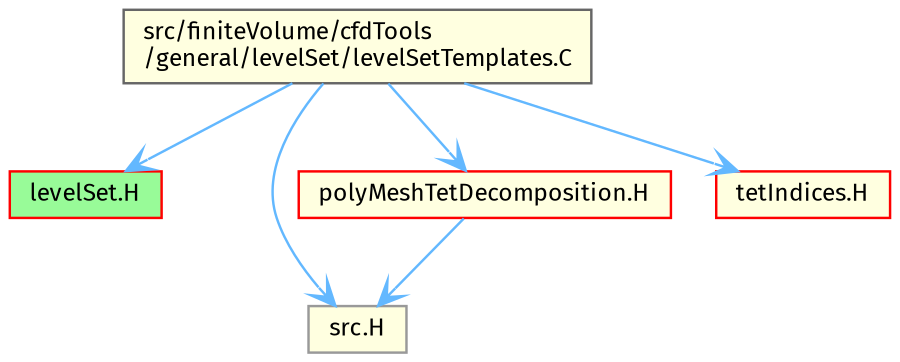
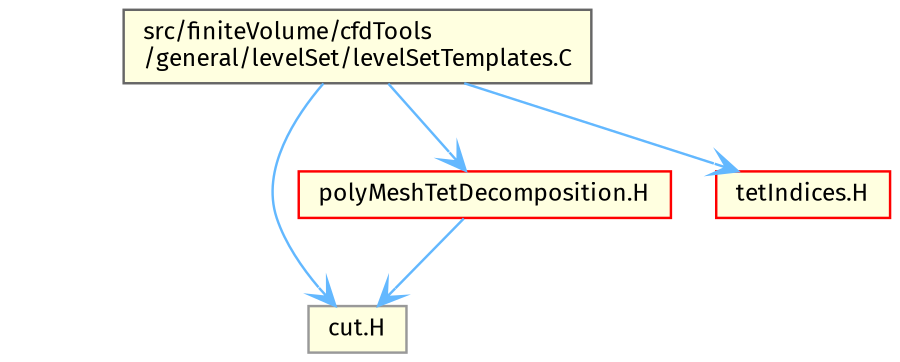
node "levelSet.H": removed
node "src.H": label "src.H" -> "cut.H"
